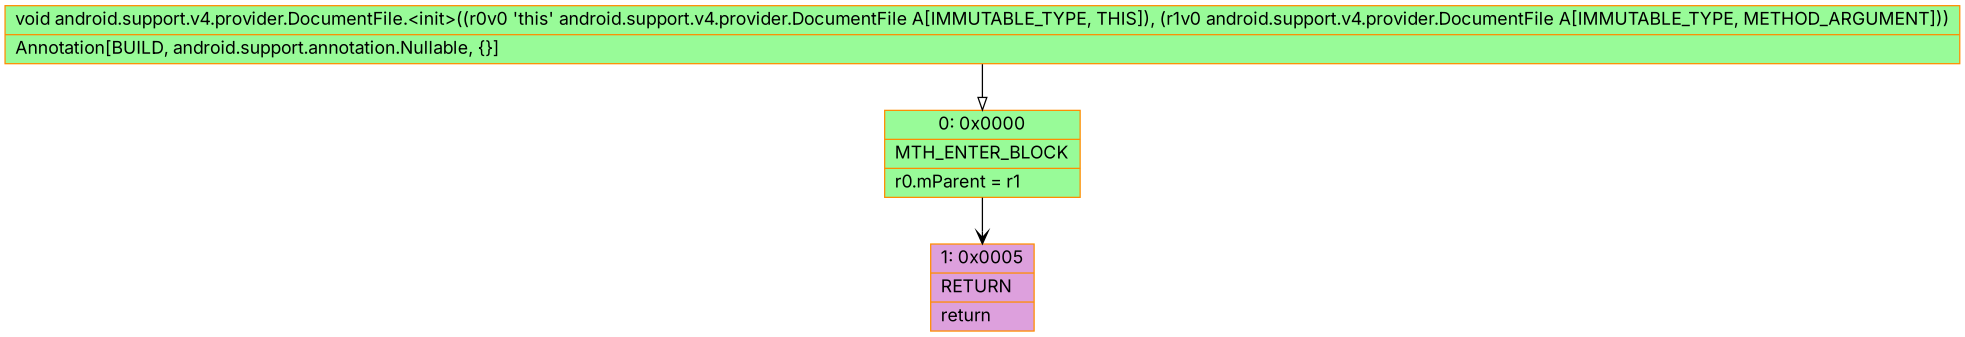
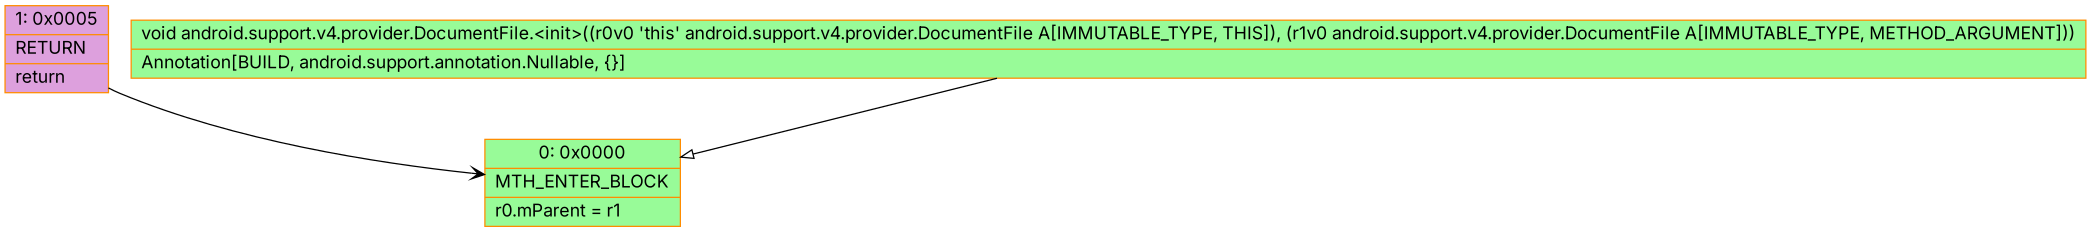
edge "0: 0x0000" -> "1: 0x0005": reversed
